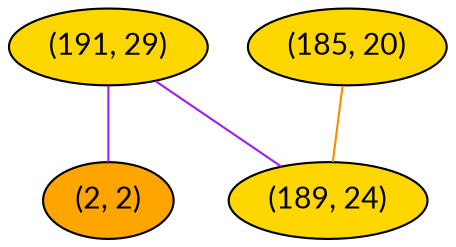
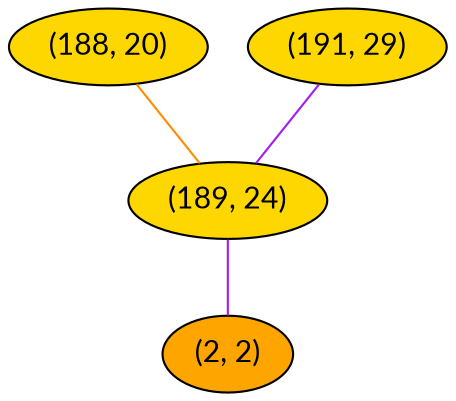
node "(185, 20)": label "(185, 20)" -> "(188, 20)"
edge "(191, 29)" -- "(2, 2)": now "(189, 24)" -- "(2, 2)"
